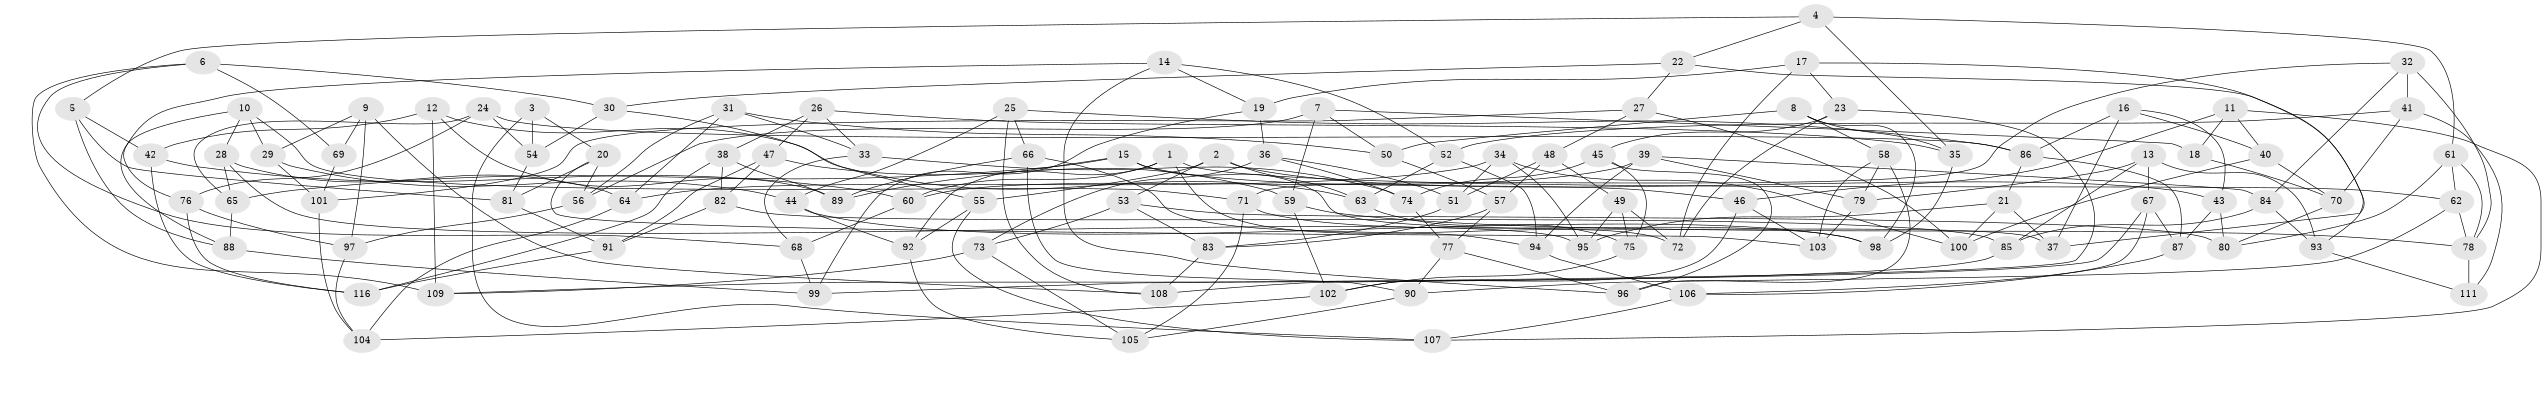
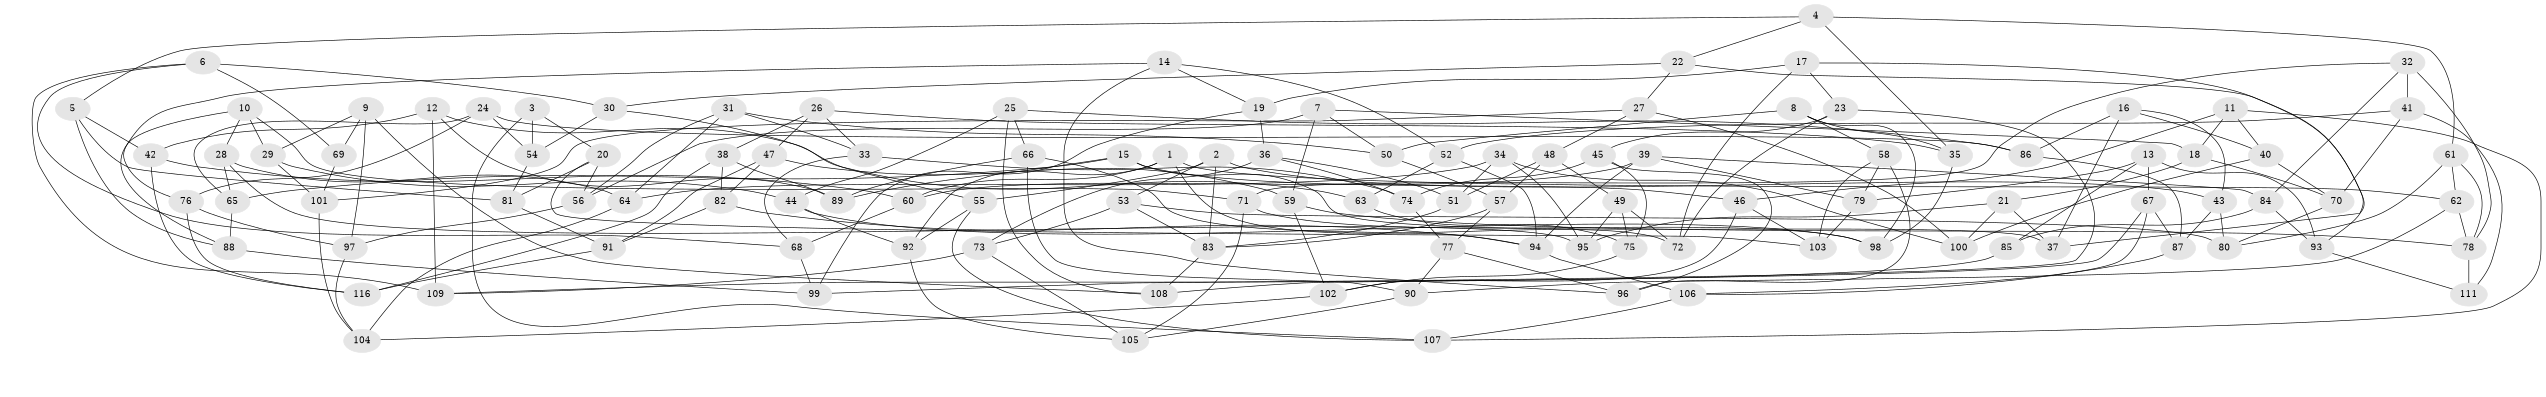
edge "86" -- "21": now "18" -- "21"
edge "2" -- "63": now "2" -- "83"
edge "82" -- "85": now "82" -- "94"
